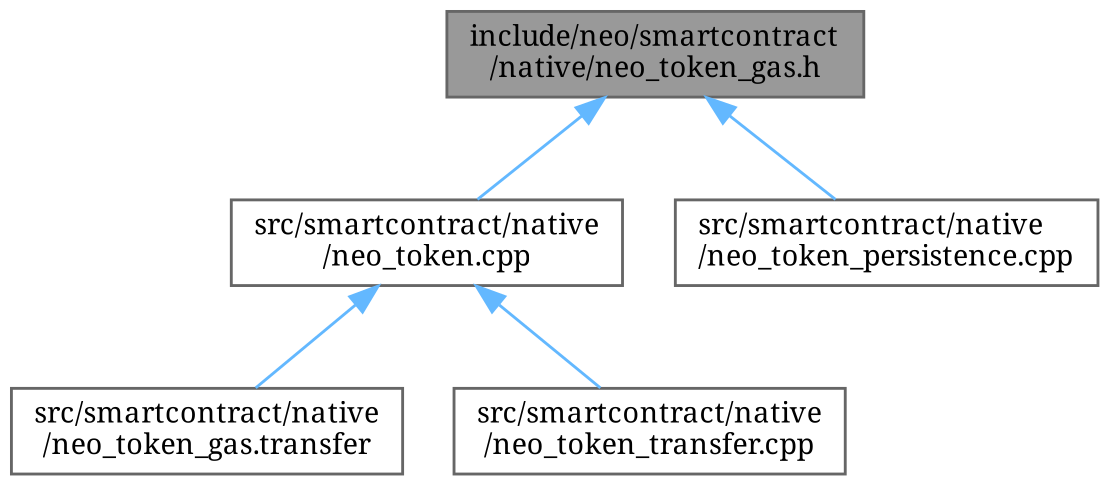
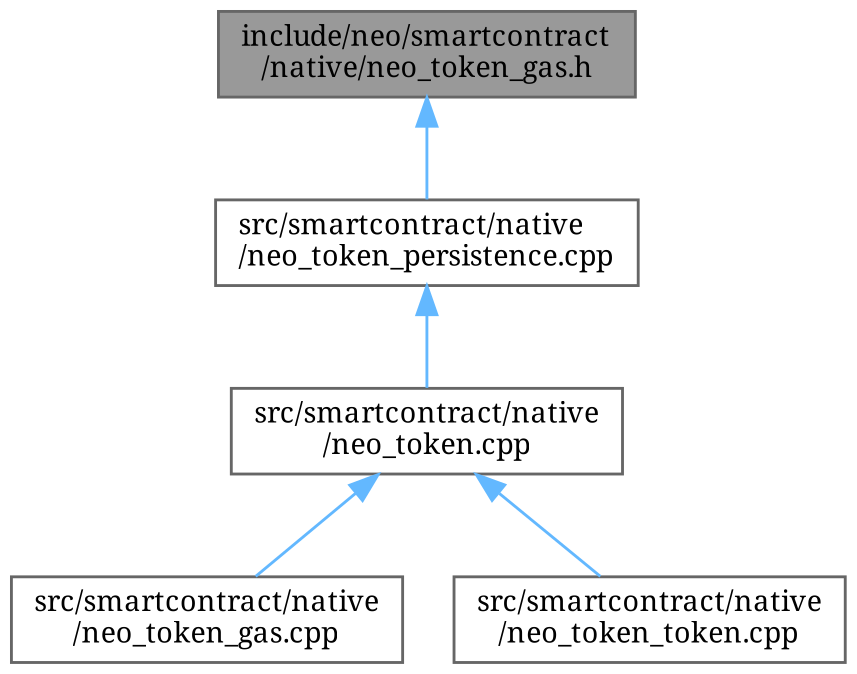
edge "src/smartcontract/native /neo_token.cpp" -> "include/neo/smartcontract /native/neo_token_gas.h": now "src/smartcontract/native /neo_token.cpp" -> "src/smartcontract/native /neo_token_persistence.cpp"
node "src/smartcontract/native /neo_token_gas.transfer": label "src/smartcontract/native /neo_token_gas.transfer" -> "src/smartcontract/native /neo_token_gas.cpp"
node "src/smartcontract/native /neo_token_transfer.cpp": label "src/smartcontract/native /neo_token_transfer.cpp" -> "src/smartcontract/native /neo_token_token.cpp"
